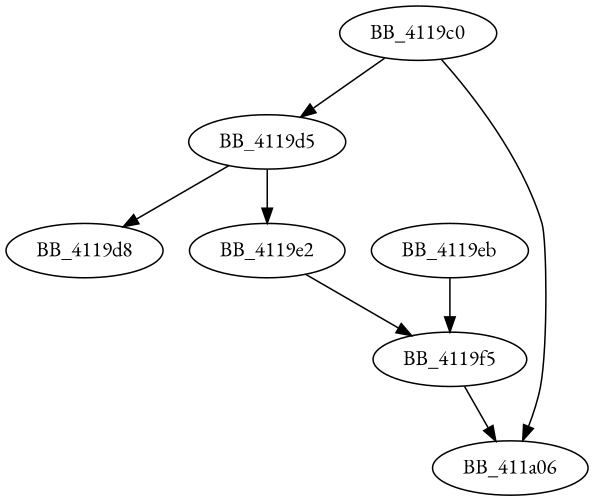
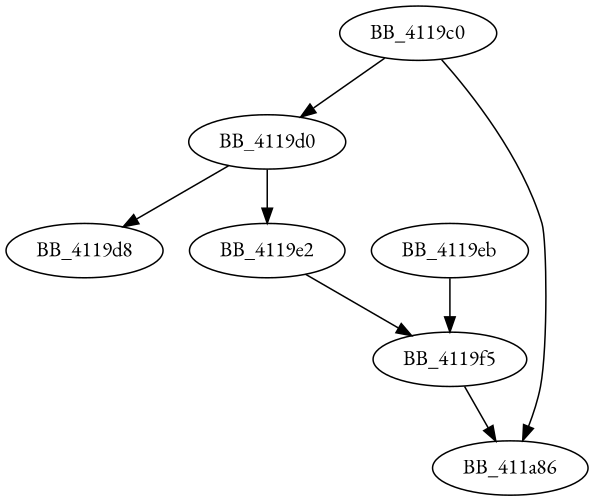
node "BB_4119d5": label "BB_4119d5" -> "BB_4119d0"
node "BB_411a06": label "BB_411a06" -> "BB_411a86"
